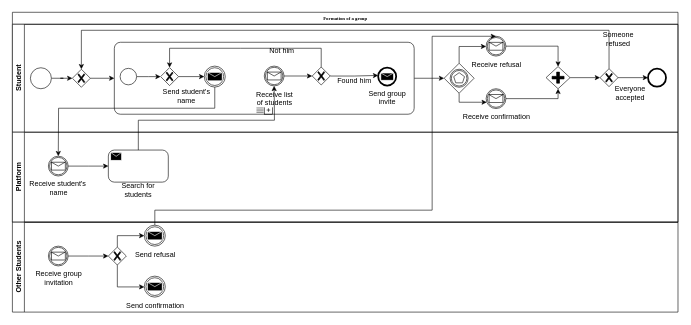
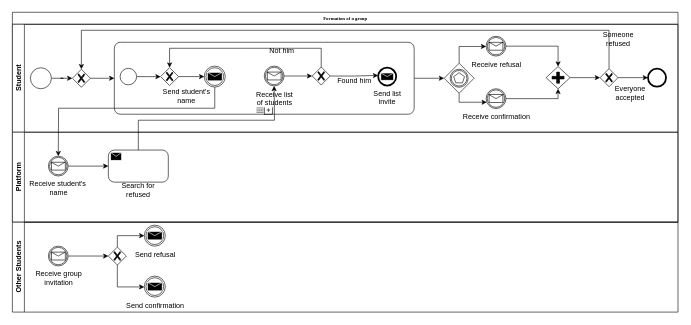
edge "Send refusal" -> "Receive refusal": removed
node "Send group invite": label "Send group invite" -> "Send list invite"
node "Search for students": label "Search for students" -> "Search for refused"
